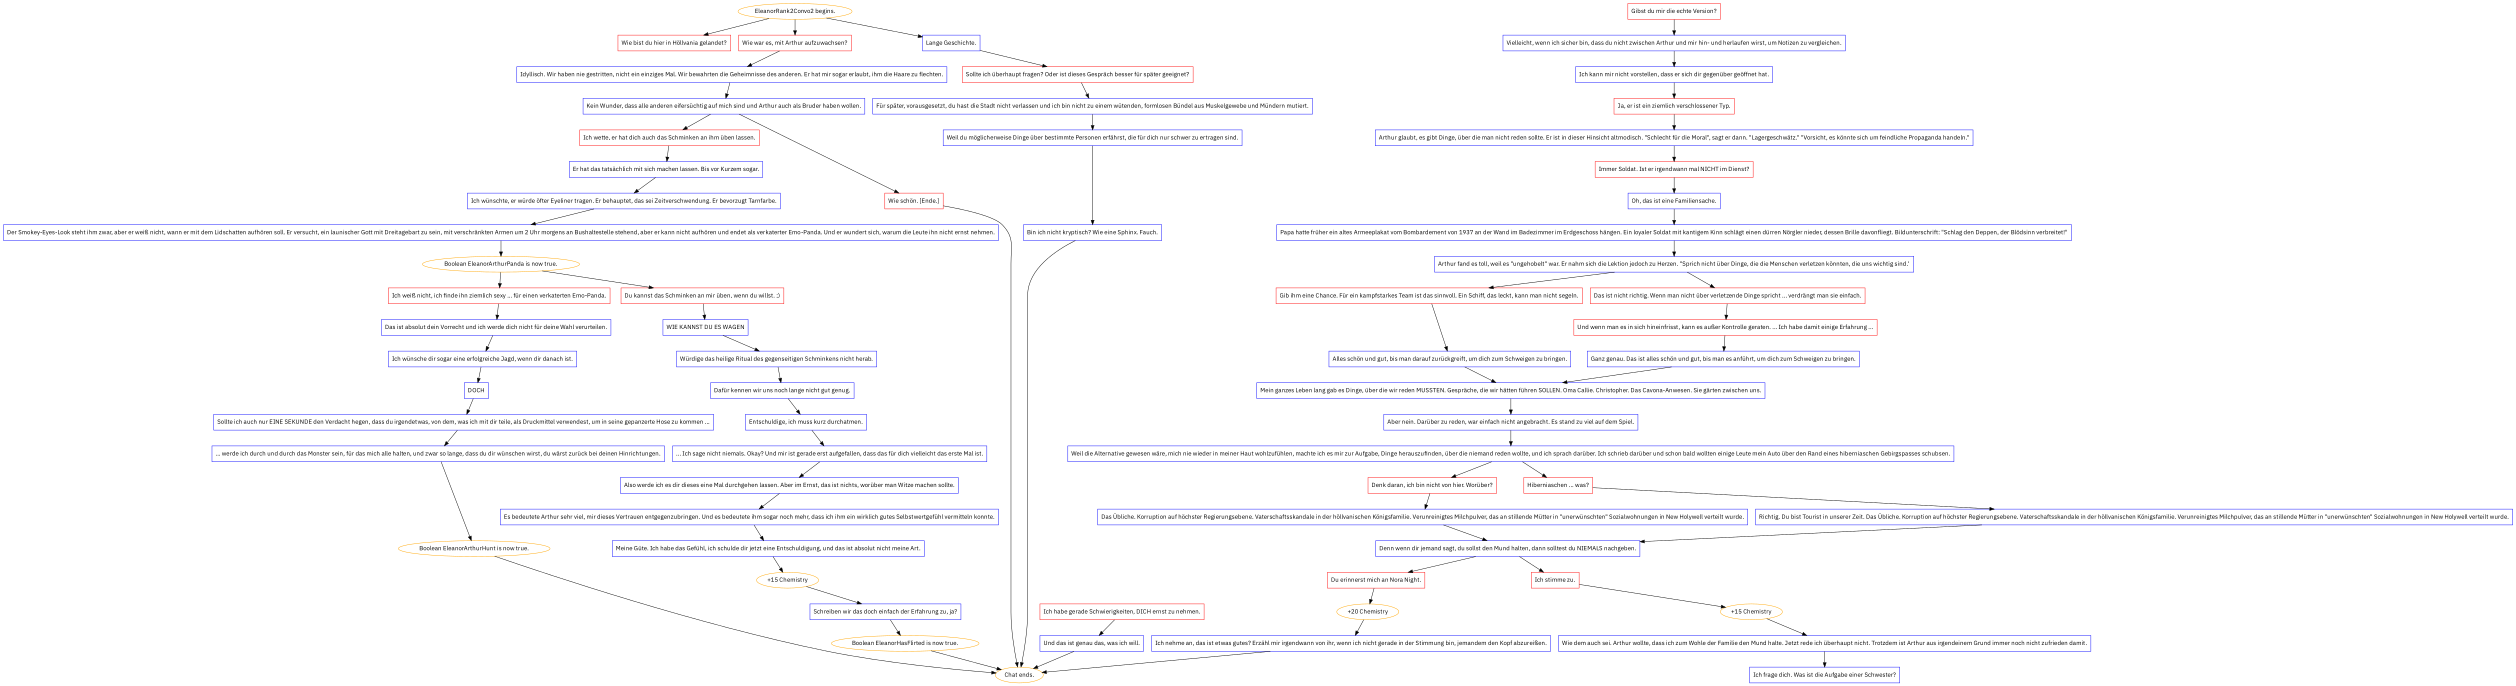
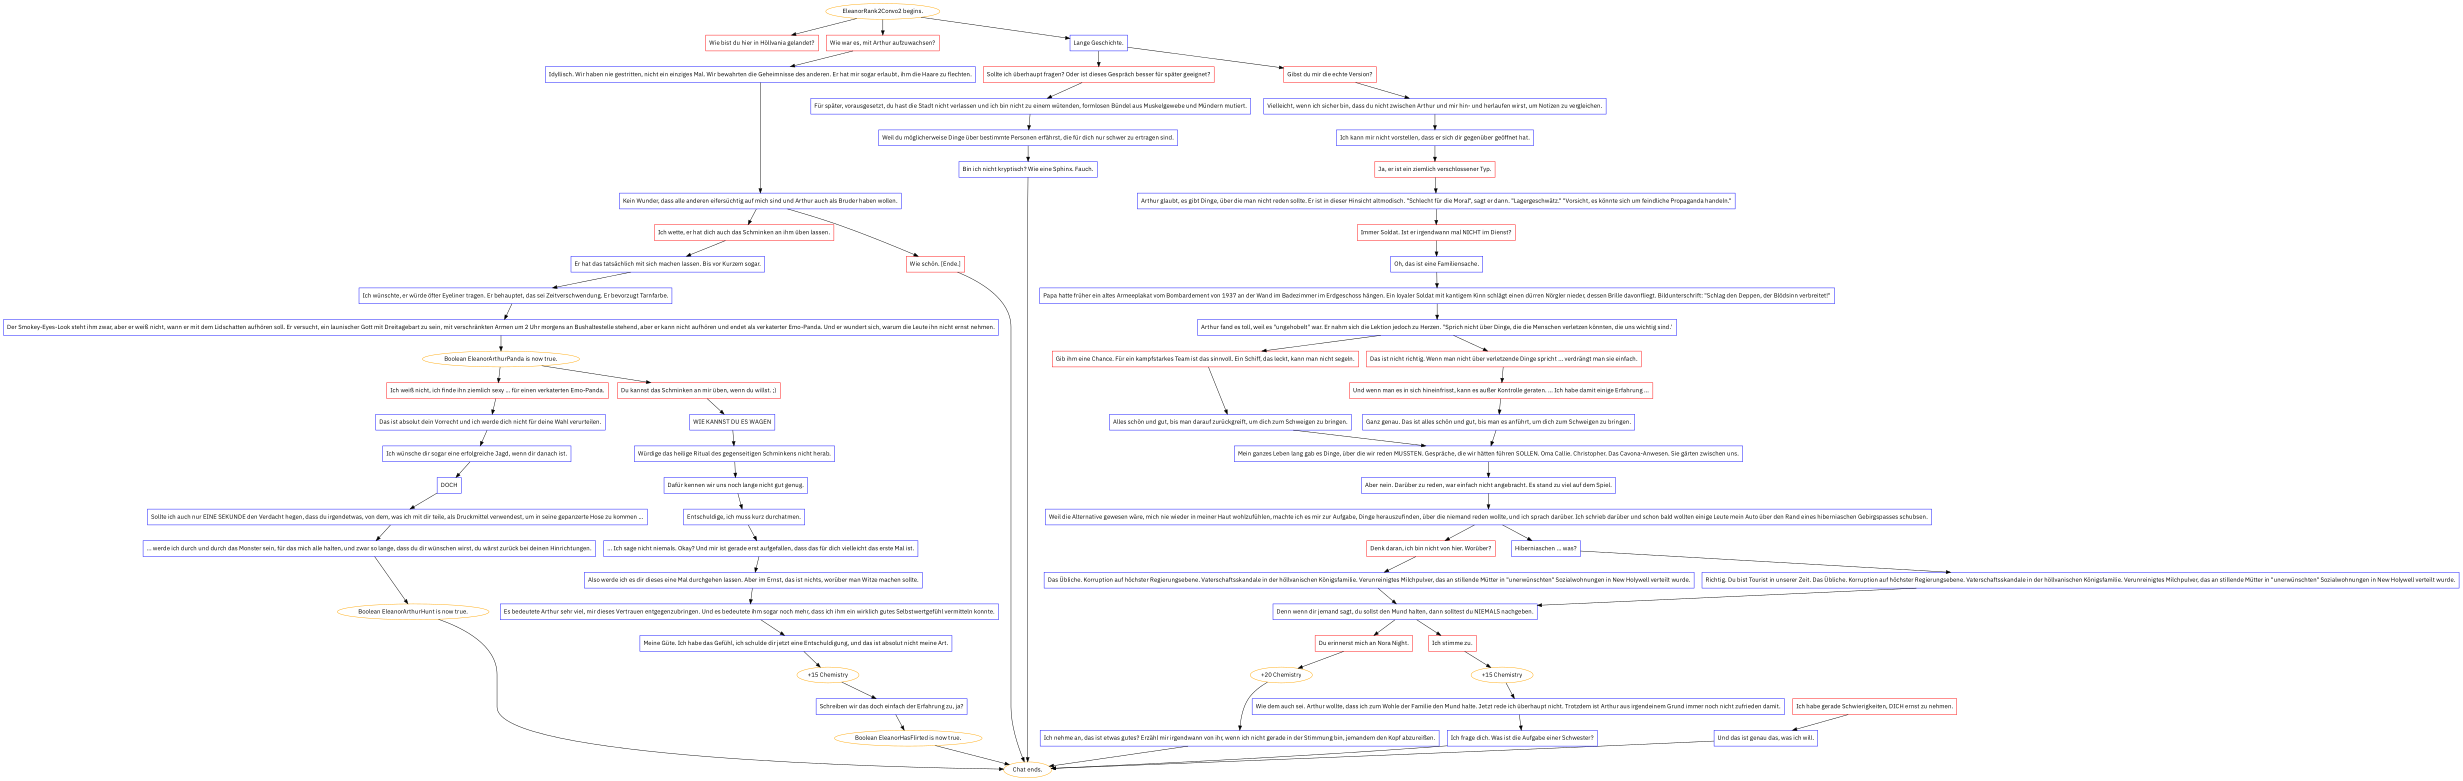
edge "Lange Geschichte." -> "Gibst du mir die echte Version?": added
node "Hiberniaschen ... was?": color red -> blue
edge "Ich frage dich. Was ist die Aufgabe einer Schwester?" -> "Chat ends.": added
